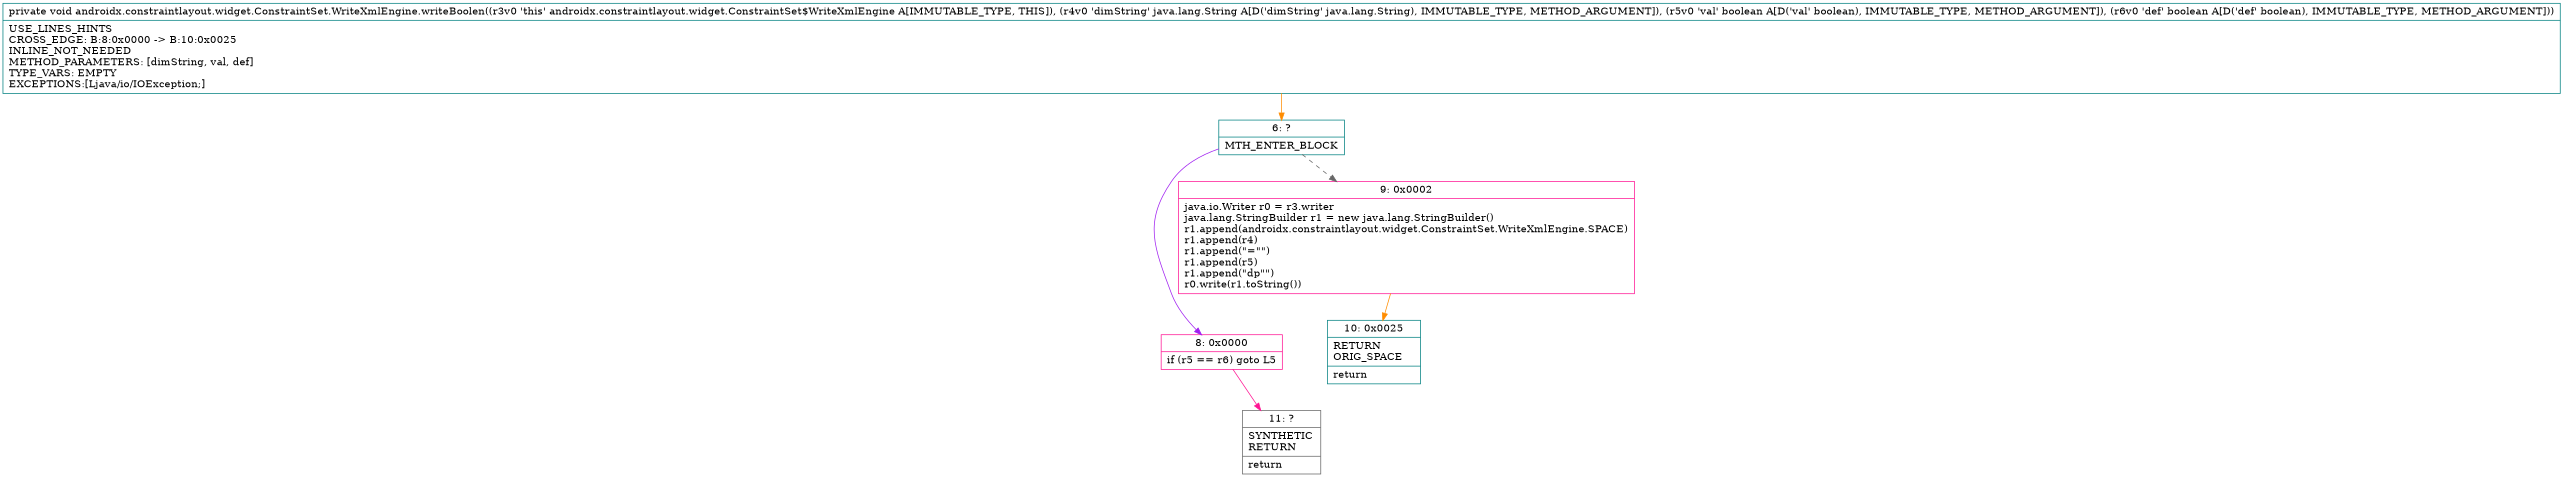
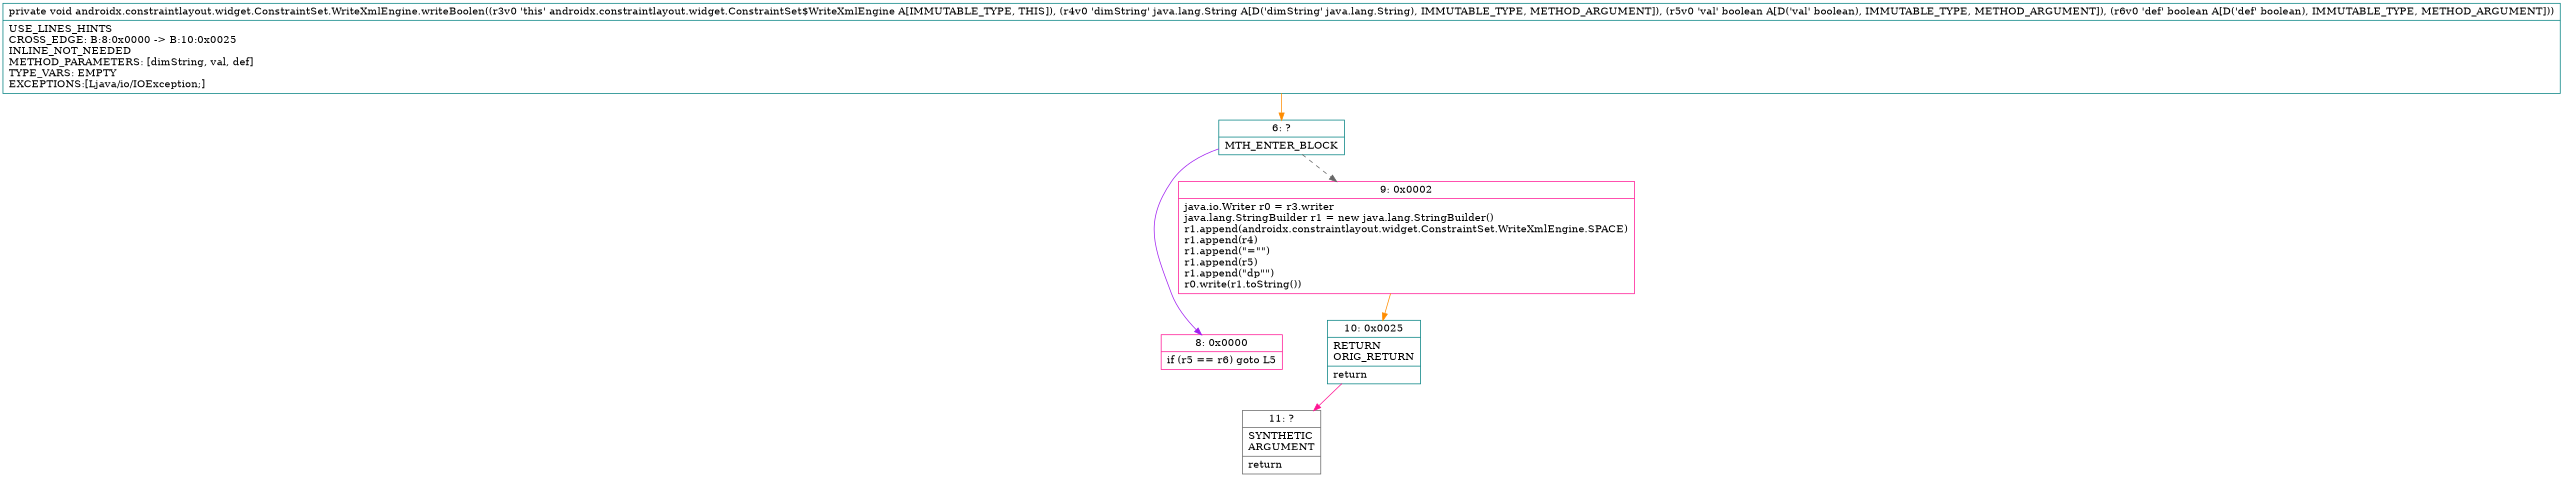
node "10: 0x0025": text "ORIG_SPACE" -> "ORIG_RETURN"
edge "8: 0x0000" -> "11: ?": now "10: 0x0025" -> "11: ?"
node "11: ?": text "RETURN" -> "ARGUMENT"
